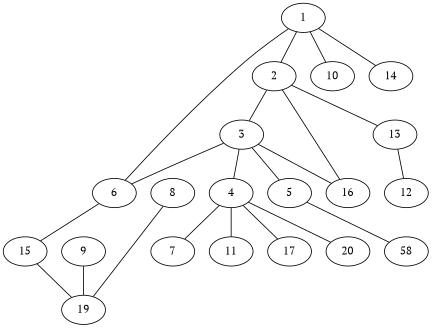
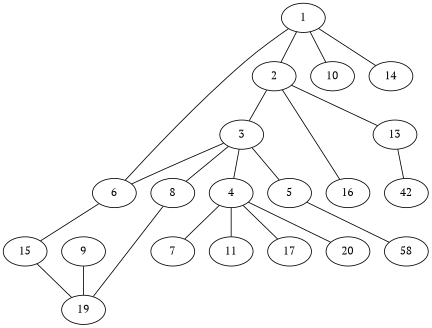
edge "3" -- "16": now "3" -- "8"
node "12": label "12" -> "42"
